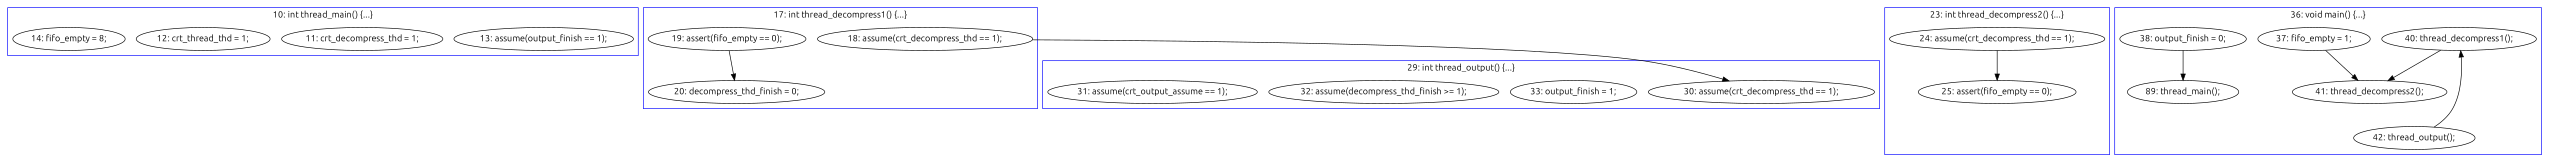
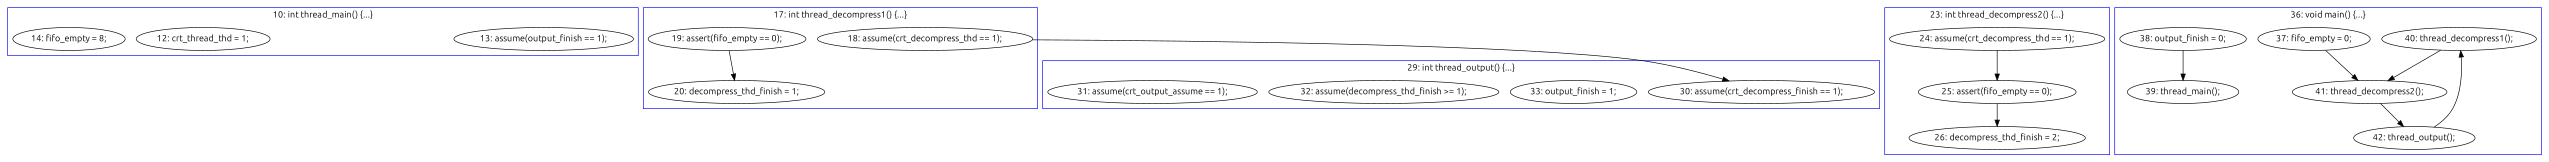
node "11: crt_decompress_thd = 1;": removed
node "37: fifo_empty = 1;": label "37: fifo_empty = 1;" -> "37: fifo_empty = 0;"
node "20: decompress_thd_finish = 0;": label "20: decompress_thd_finish = 0;" -> "20: decompress_thd_finish = 1;"
node "30: assume(crt_decompress_thd == 1);": label "30: assume(crt_decompress_thd == 1);" -> "30: assume(crt_decompress_finish == 1);"
node "89: thread_main();": label "89: thread_main();" -> "39: thread_main();"
edge "41: thread_decompress2();" -> "42: thread_output();": added
node "26: decompress_thd_finish = 2;": added
